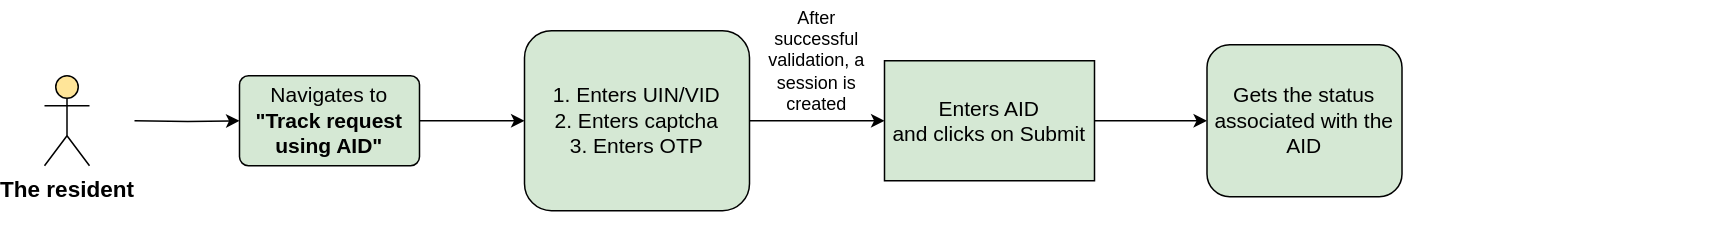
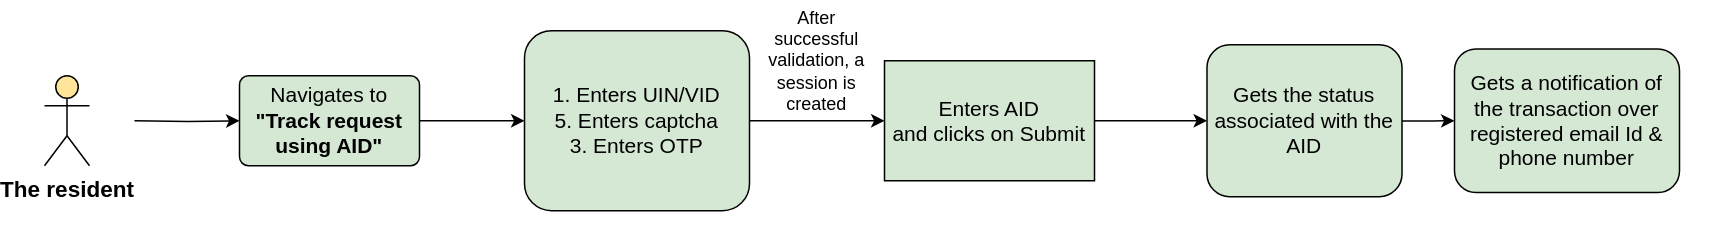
node "1. Enters UIN/VID 2. Enters captcha 3. Enters OTP": label "1. Enters UIN/VID 2. Enters captcha 3. Enters OTP" -> "1. Enters UIN/VID 5. Enters captcha 3. Enters OTP"
edge "Gets the status associated with the AID" -> "Gets a notification of the transaction over registered email Id & phone number": added
node "Gets a notification of the transaction over registered email Id & phone number": added
